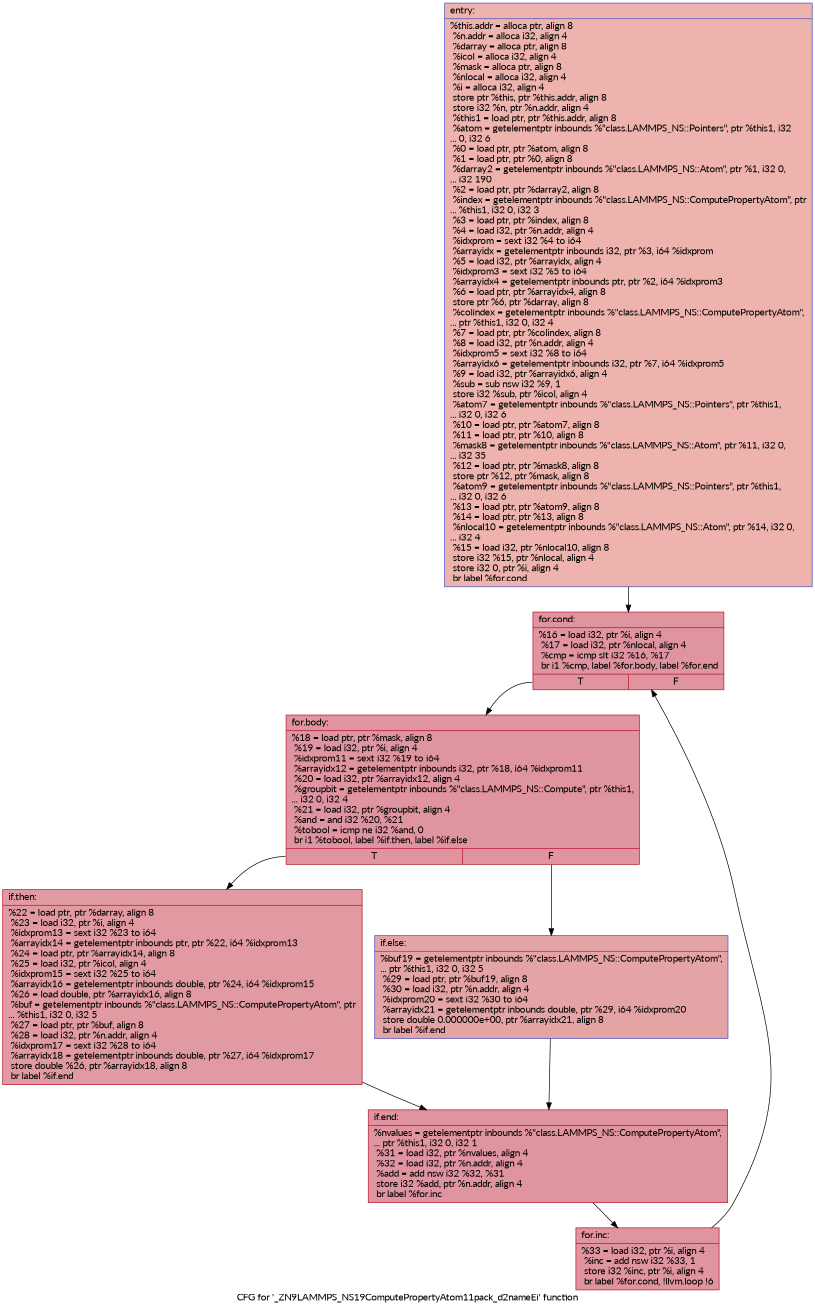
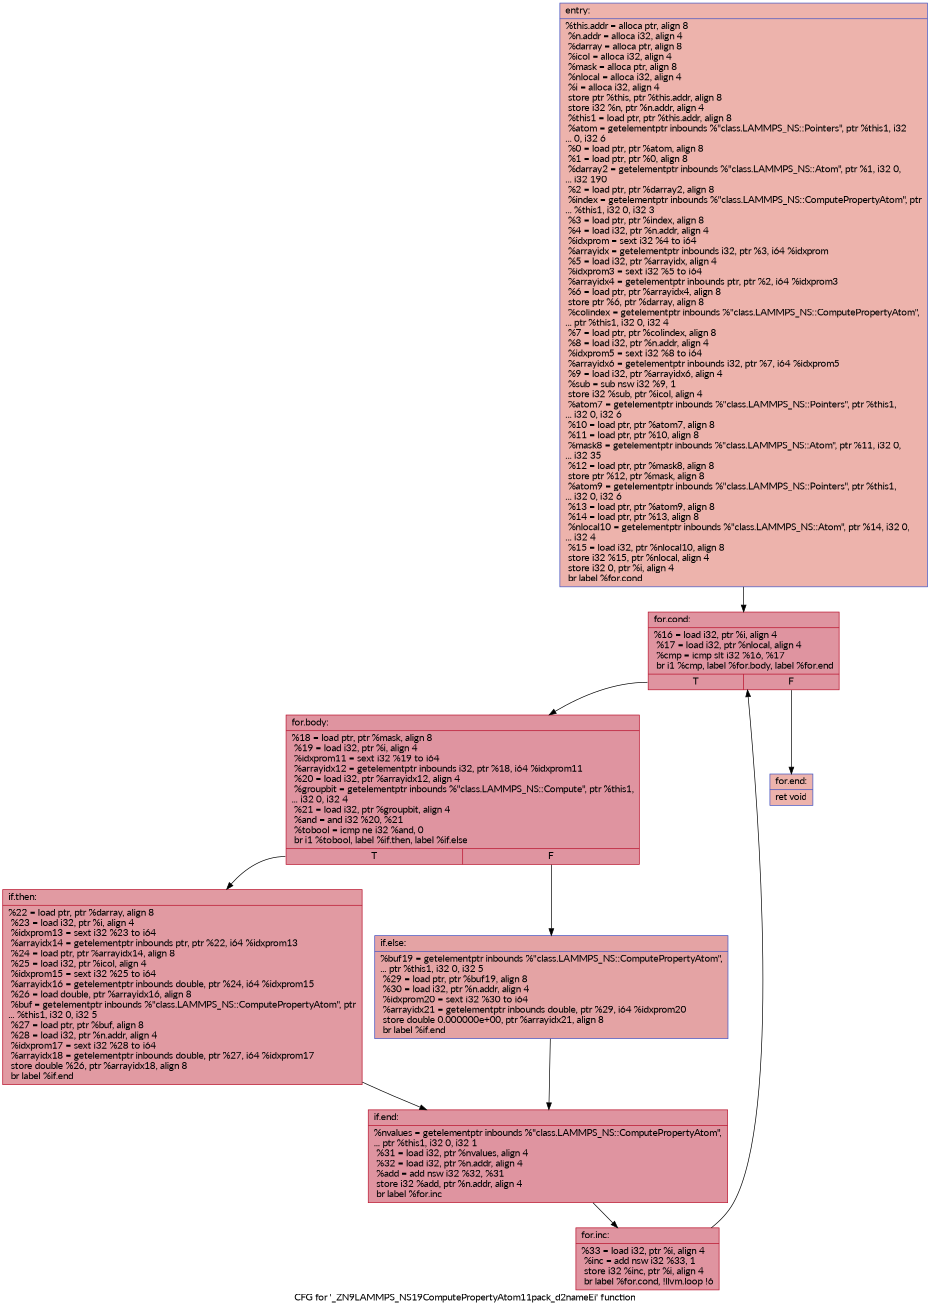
node "for.end:": added
